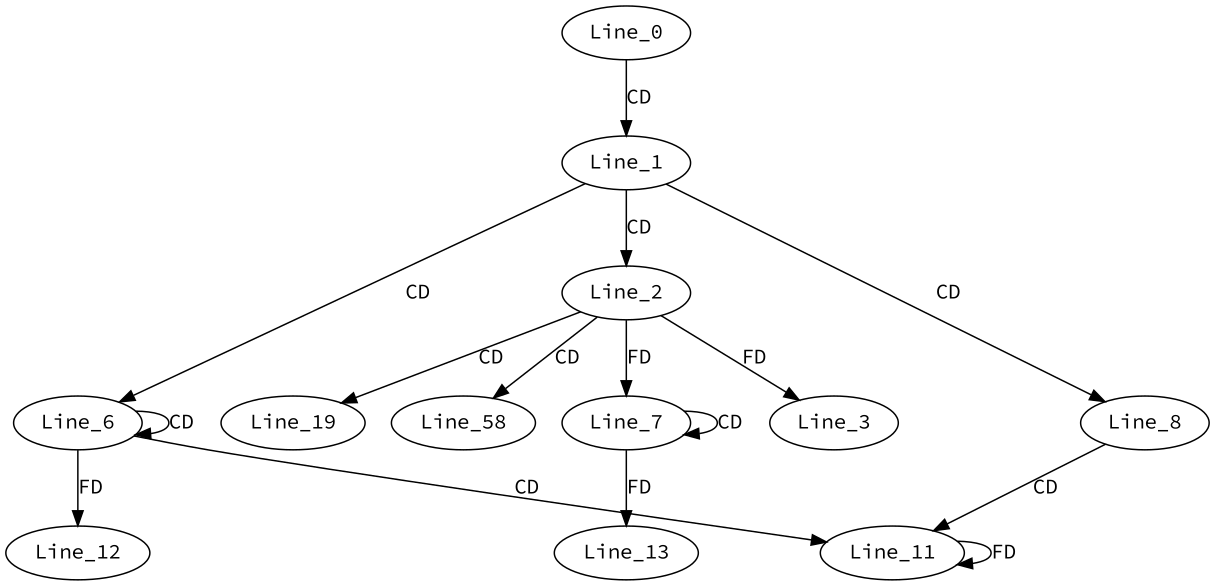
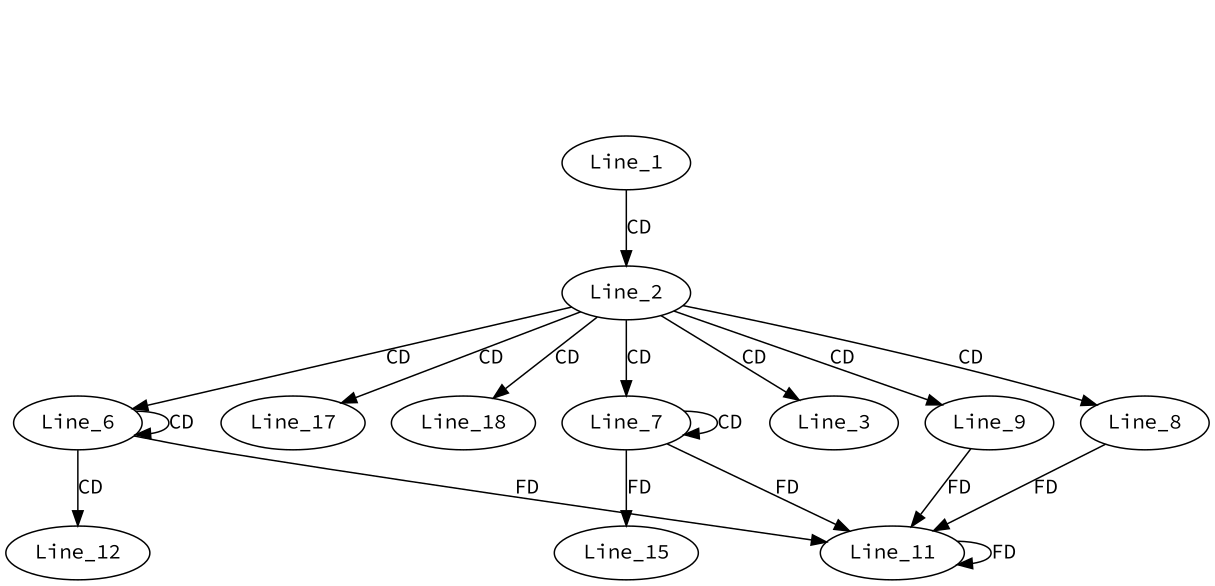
node "Line_0": removed
edge "Line_1" -> "Line_8": now "Line_2" -> "Line_8"
edge "Line_1" -> "Line_6": now "Line_2" -> "Line_6"
edge "Line_2" -> "Line_7": label "FD" -> "CD"
edge "Line_2" -> "Line_3": label "FD" -> "CD"
node "Line_19": label "Line_19" -> "Line_17"
node "Line_58": label "Line_58" -> "Line_18"
node "Line_9": added
edge "Line_7" -> "Line_11": added, label "FD"
edge "Line_6" -> "Line_12": label "FD" -> "CD"
edge "Line_6" -> "Line_11": label "CD" -> "FD"
edge "Line_8" -> "Line_11": label "CD" -> "FD"
node "Line_13": label "Line_13" -> "Line_15"
